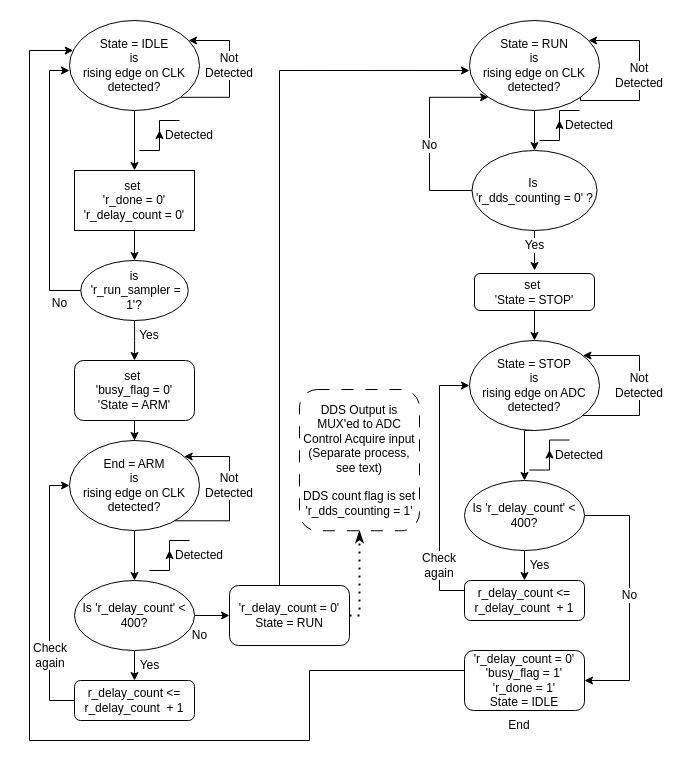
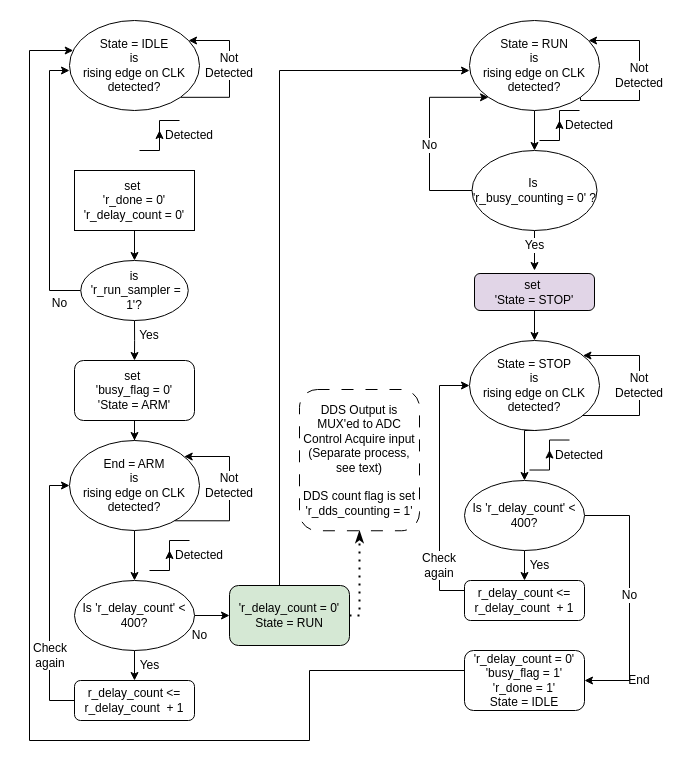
edge "State = IDLE is rising edge on CLK detected?" -> "set 'r_done = 0' 'r_delay_count = 0'": removed
node "Is 'r_dds_counting = 0' ?": label "Is 'r_dds_counting = 0' ?" -> "Is 'r_busy_counting = 0' ?"
node "set 'State = STOP'": fillcolor #ffffff -> #e1d5e7
node "State = STOP is rising edge on ADC detected?": label "State = STOP is rising edge on ADC detected?" -> "State = STOP is rising edge on CLK detected?"
node "'r_delay_count = 0' State = RUN": fillcolor #ffffff -> #d5e8d4
node "End": moved (520, 726) -> (640, 681)
